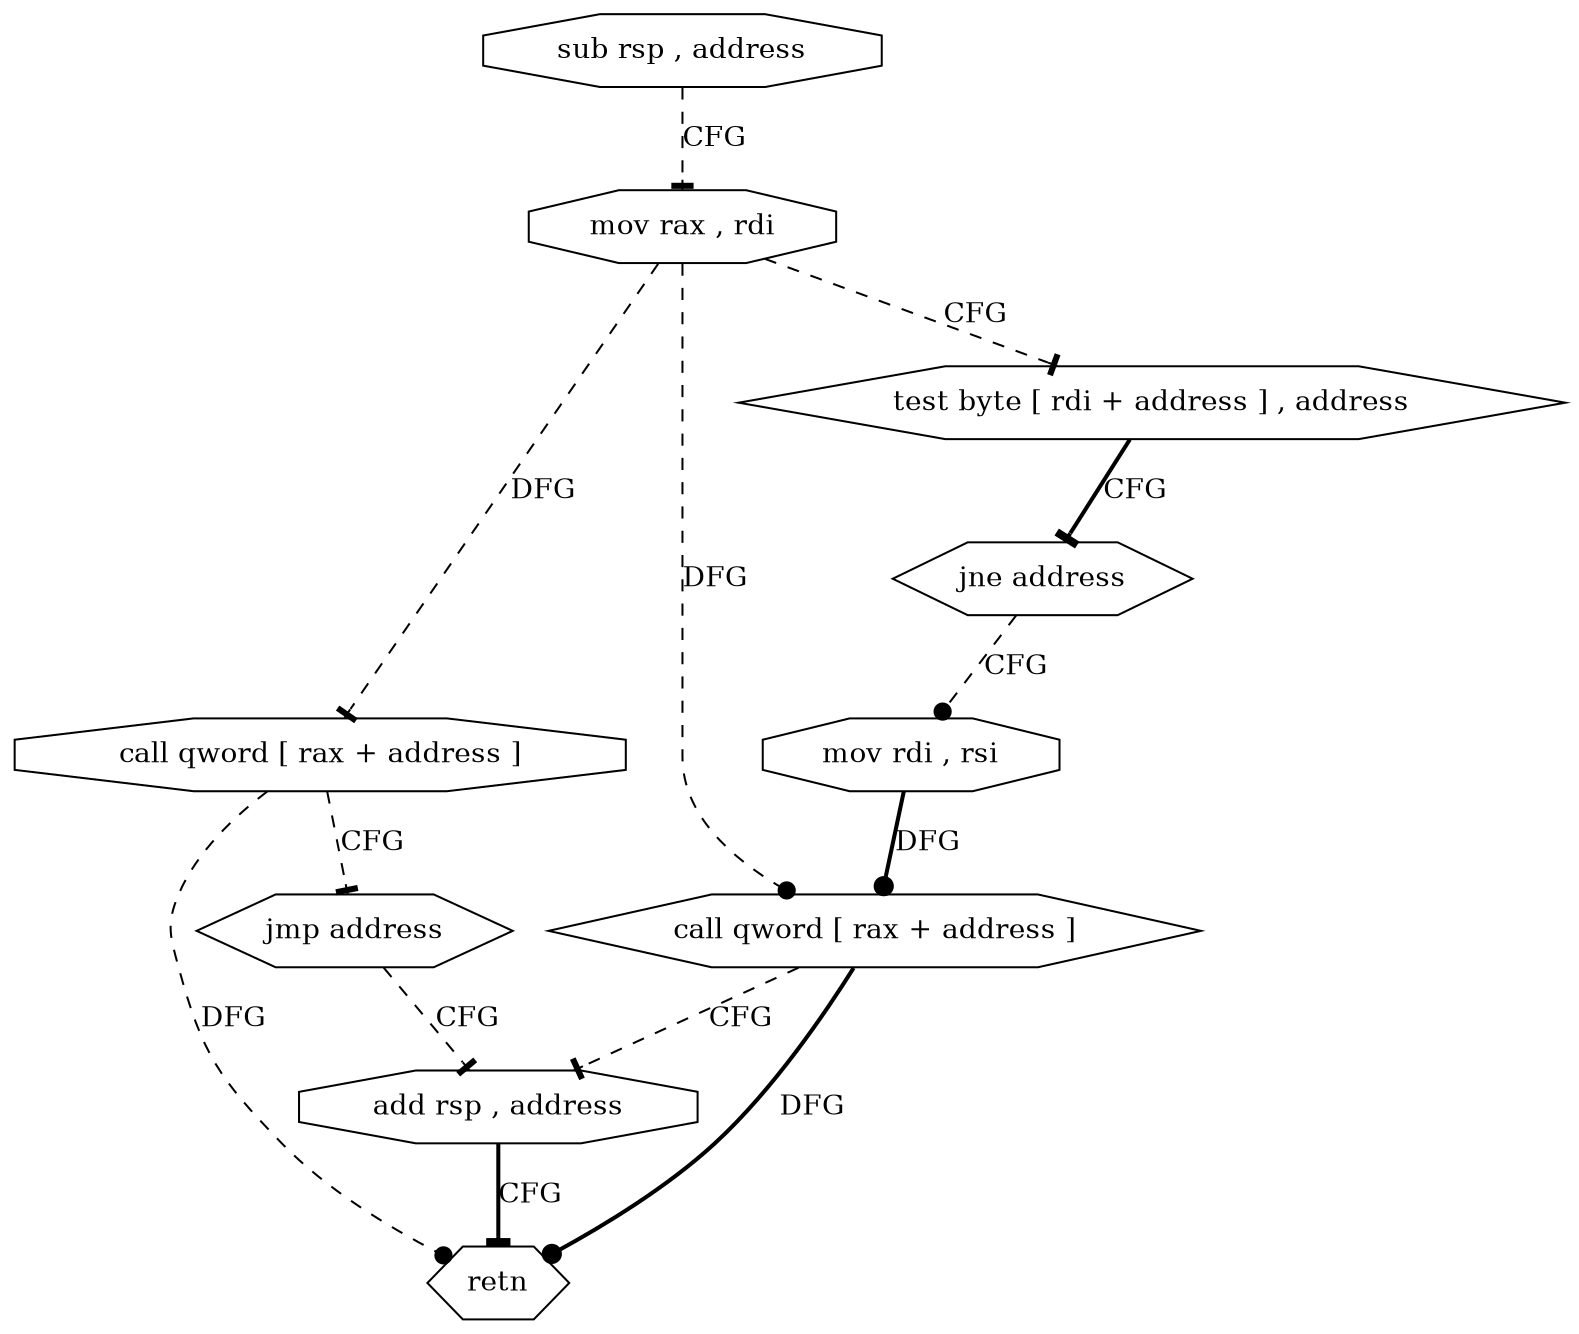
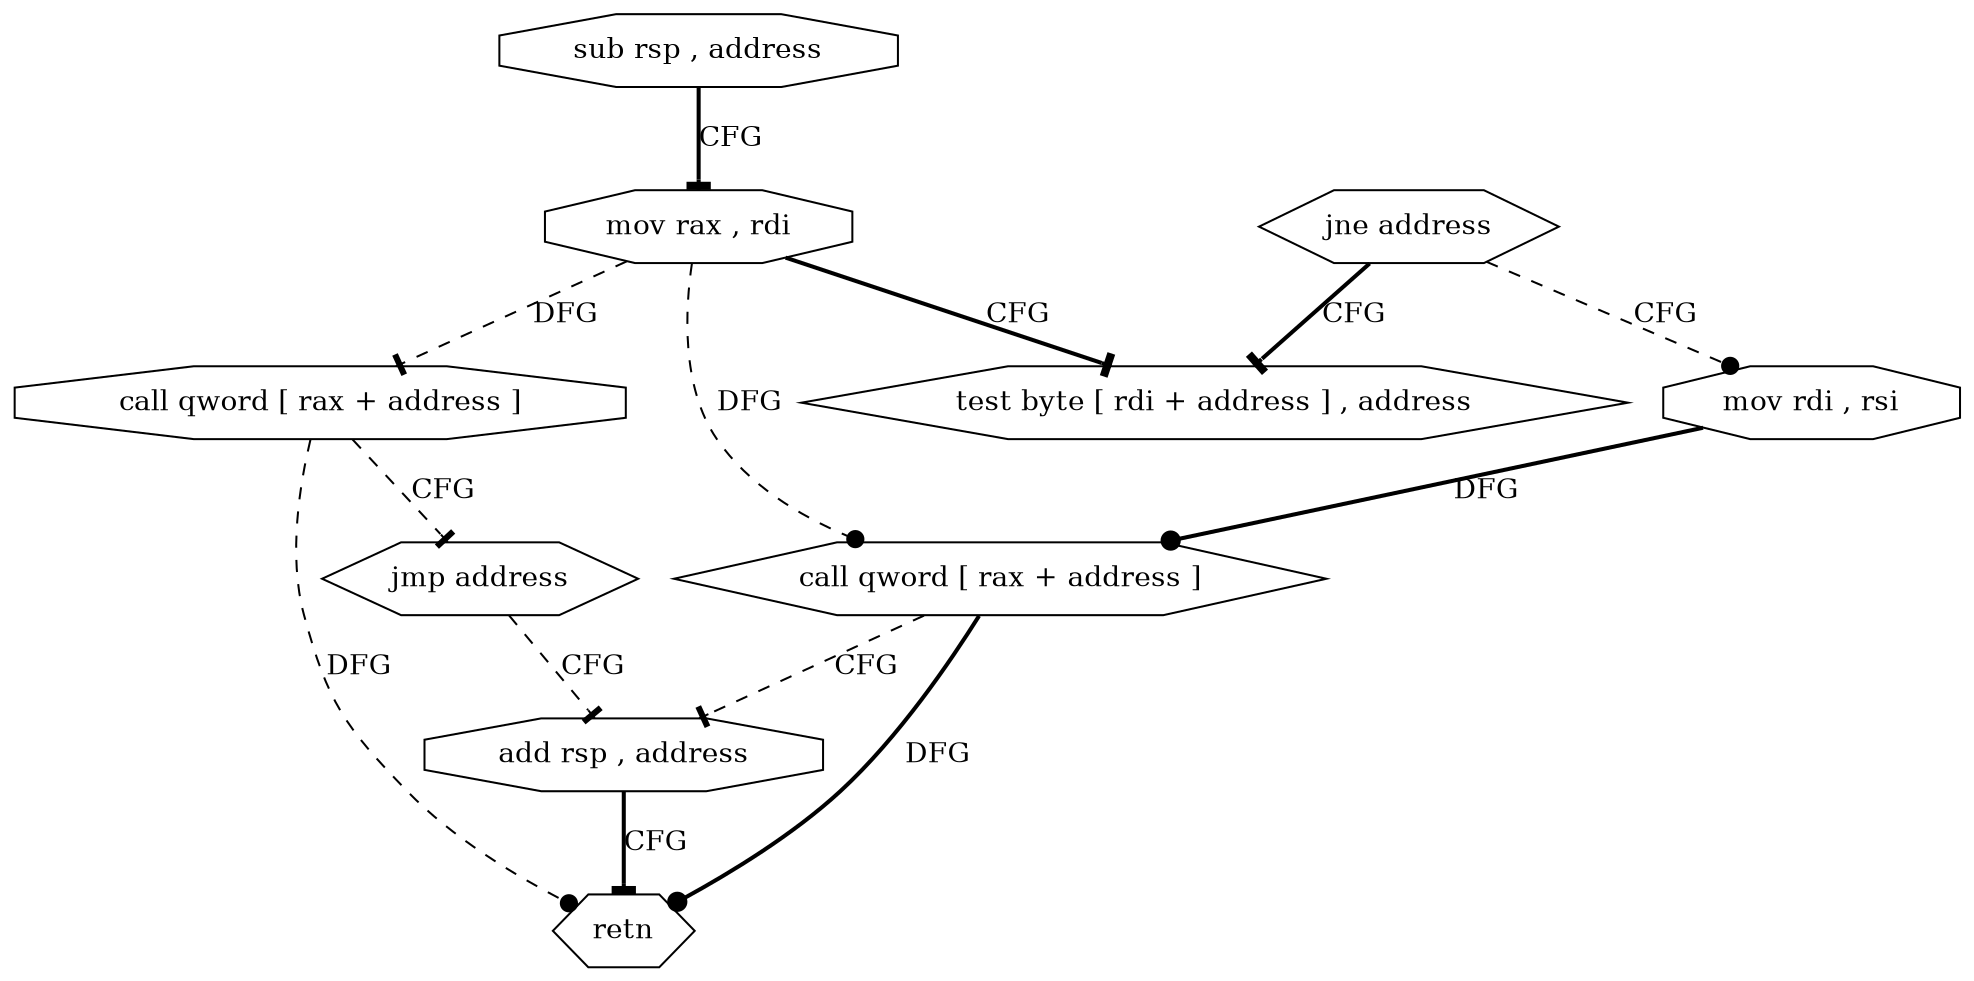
edge "sub rsp , address" -> "mov rax , rdi": style dashed -> bold
edge "mov rax , rdi" -> "test byte [ rdi + address ] , address": style dashed -> bold
edge "test byte [ rdi + address ] , address" -> "jne address": reversed
